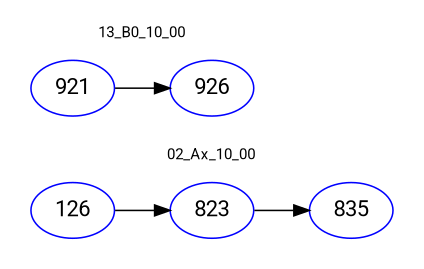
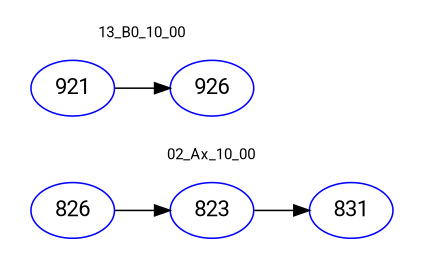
node "126": label "126" -> "826"
node "835": label "835" -> "831"
